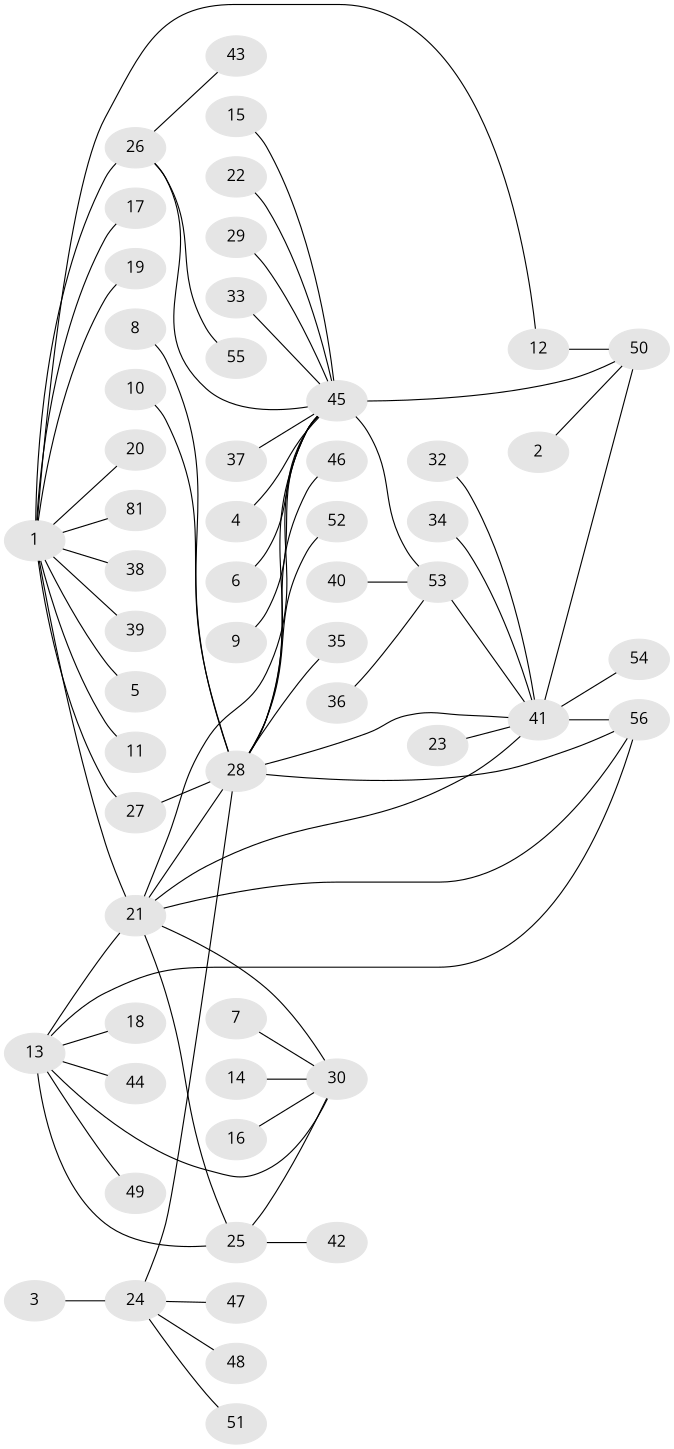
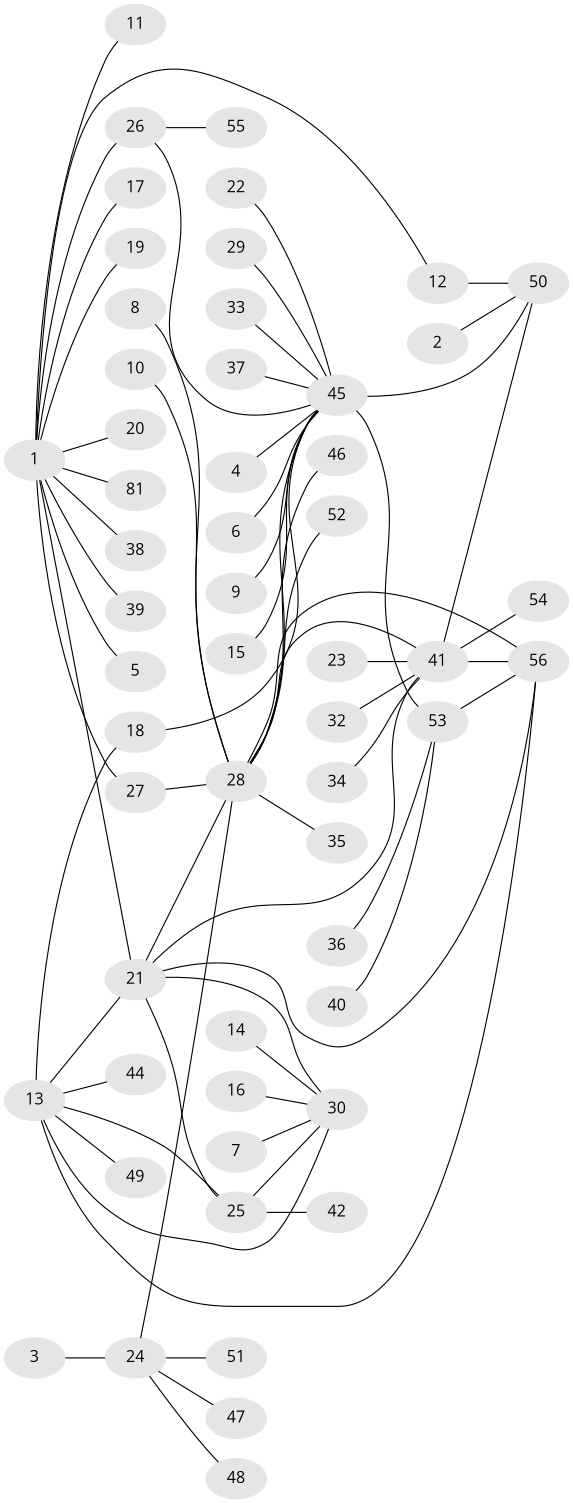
node "43": removed
edge "53" -- "41": now "53" -- "56"
edge "45" -- "21": now "45" -- "18"
